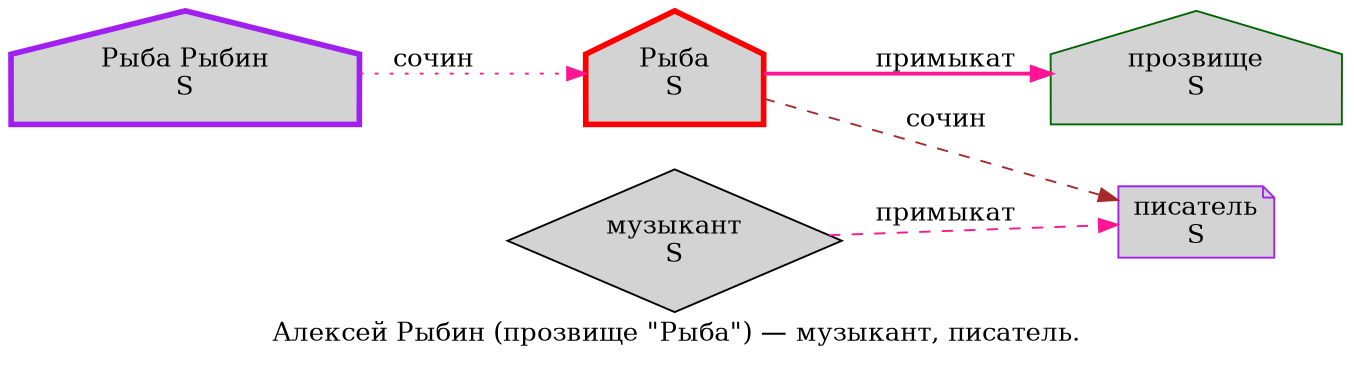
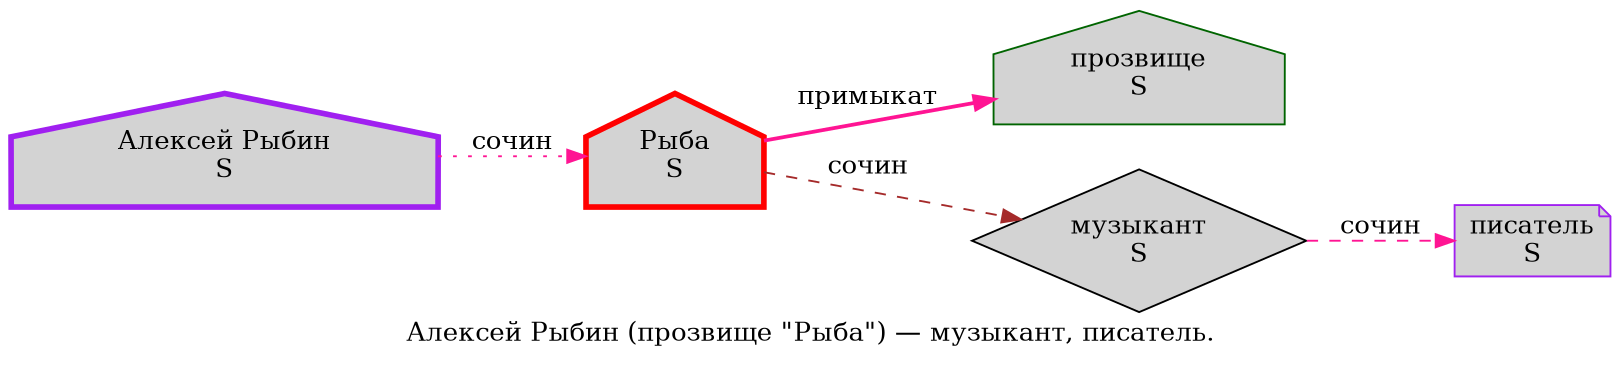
node "Рыба Рыбин S": label "Рыба Рыбин S" -> "Алексей Рыбин S"
edge "Рыба S" -> "писатель S": now "Рыба S" -> "музыкант S"
edge "музыкант S" -> "писатель S": label "примыкат" -> "сочин"
